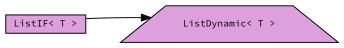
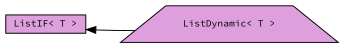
edge "ListIF< T >" -> "ListDynamic< T >": reversed
